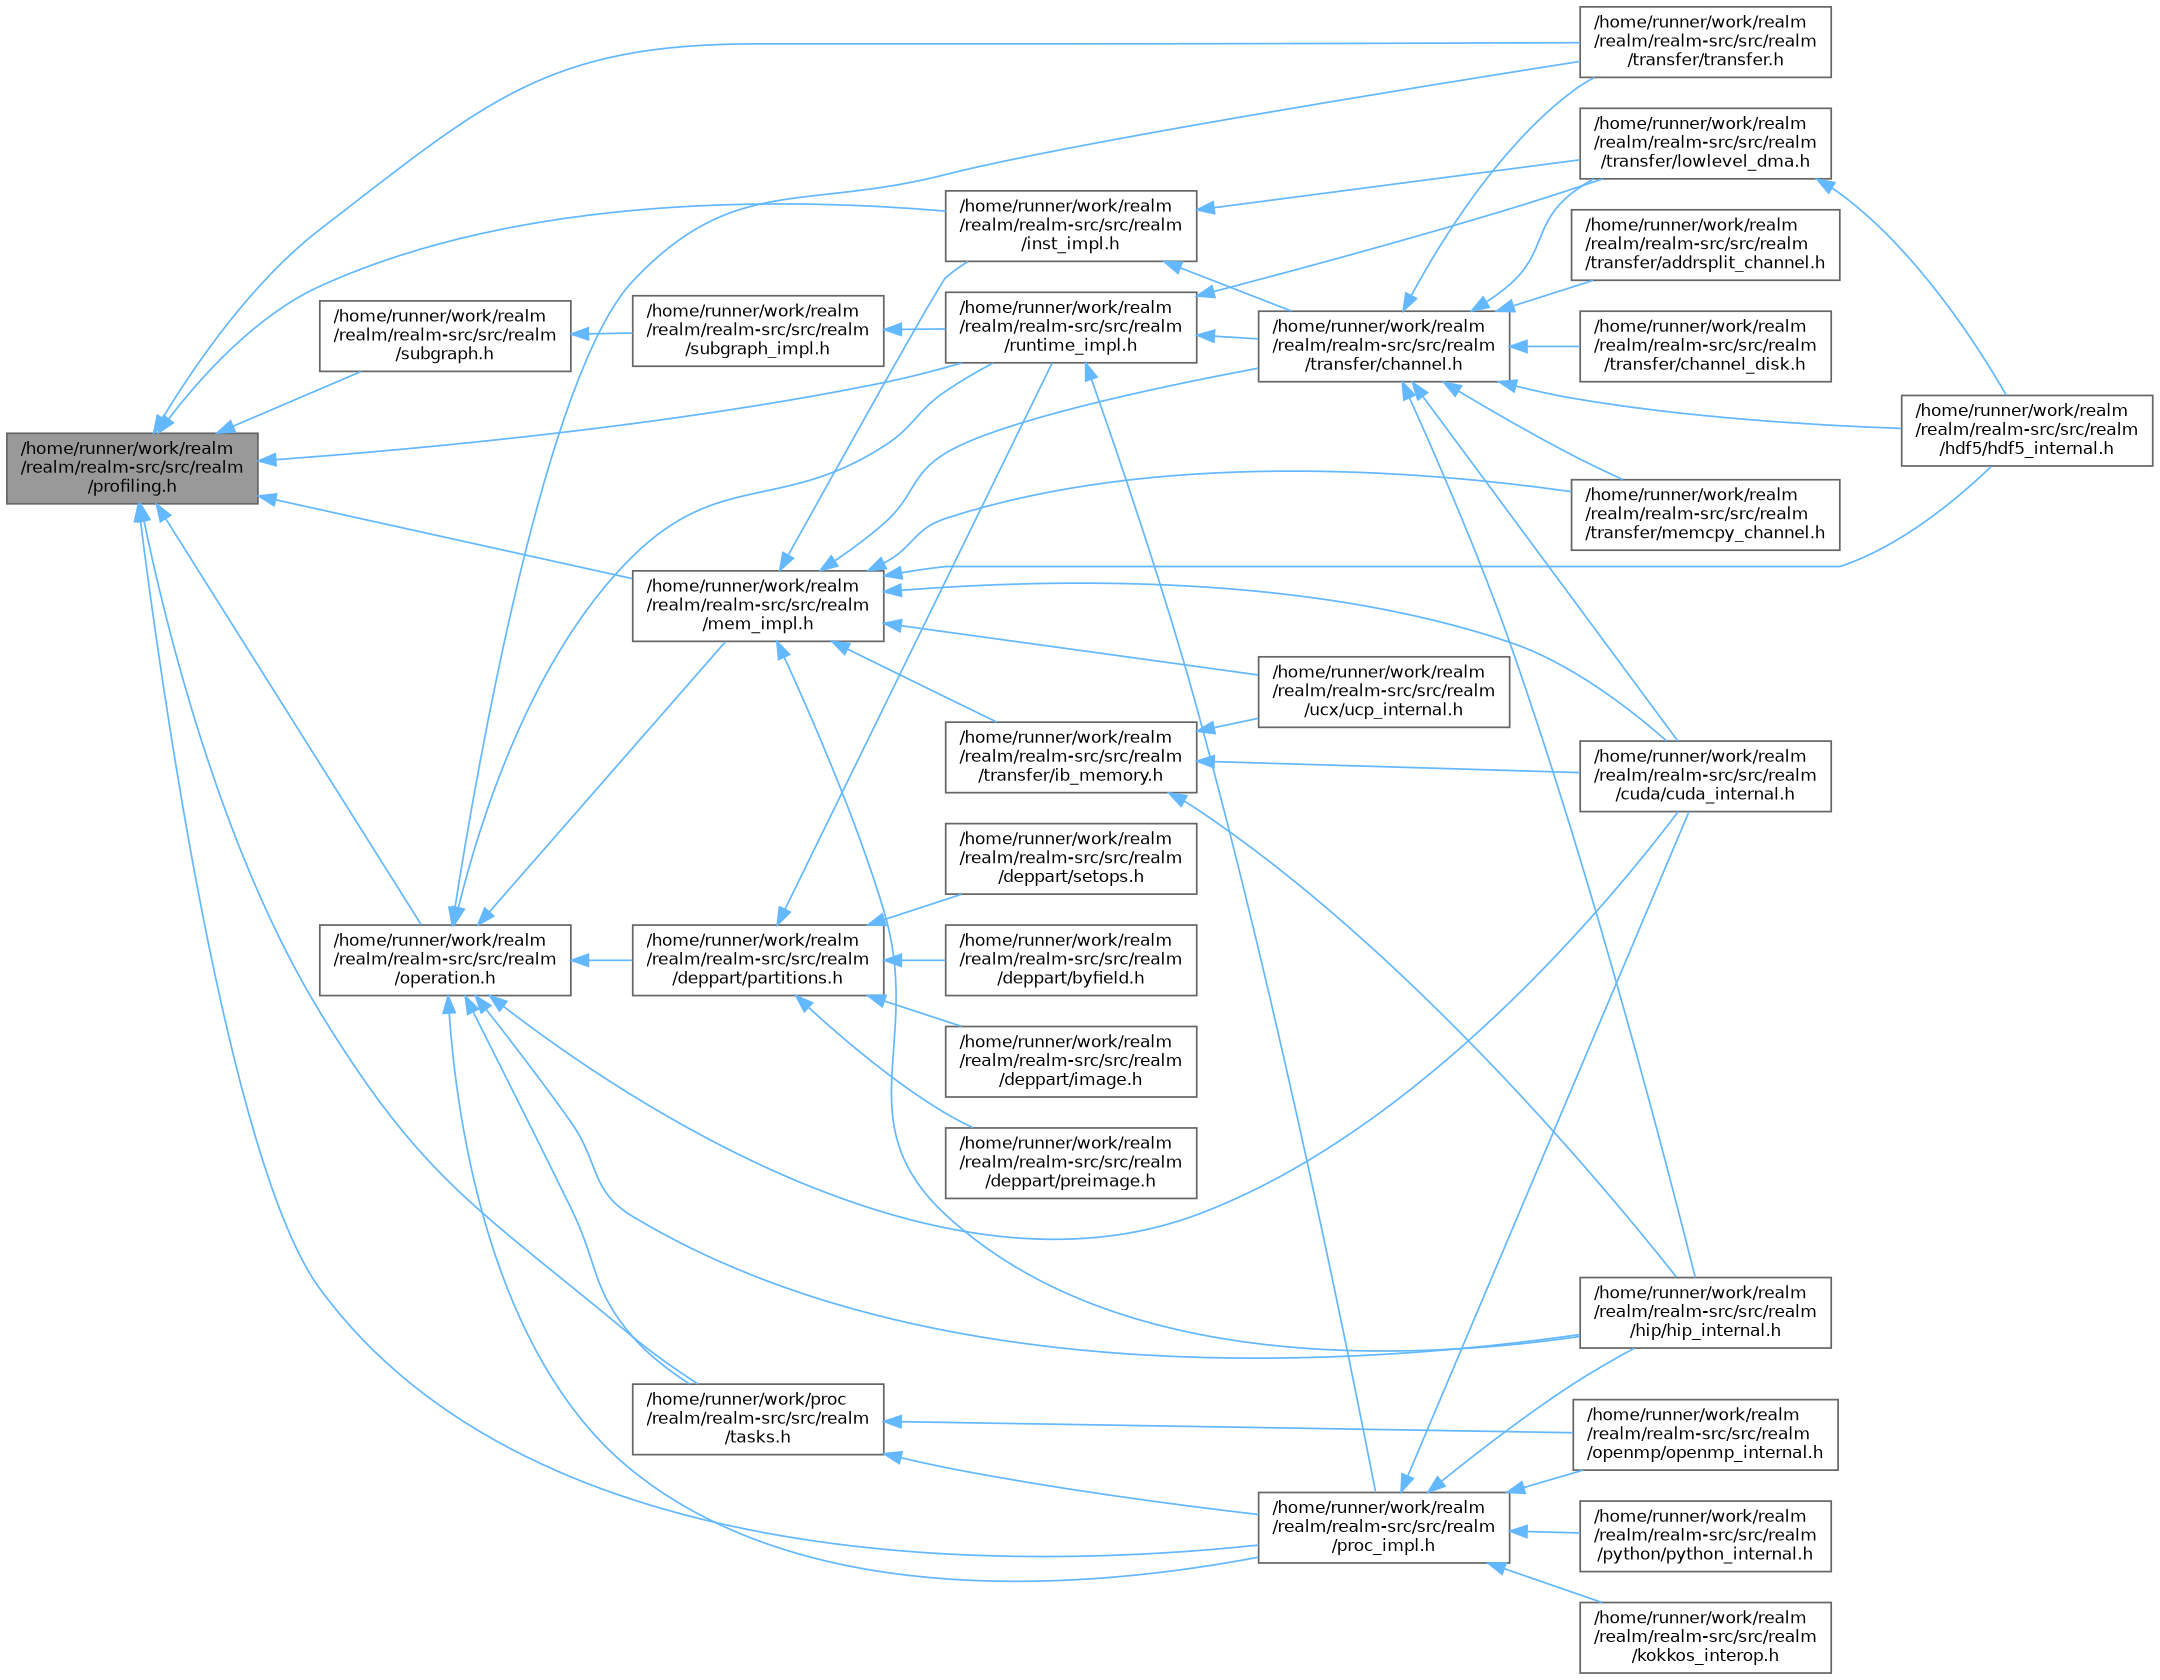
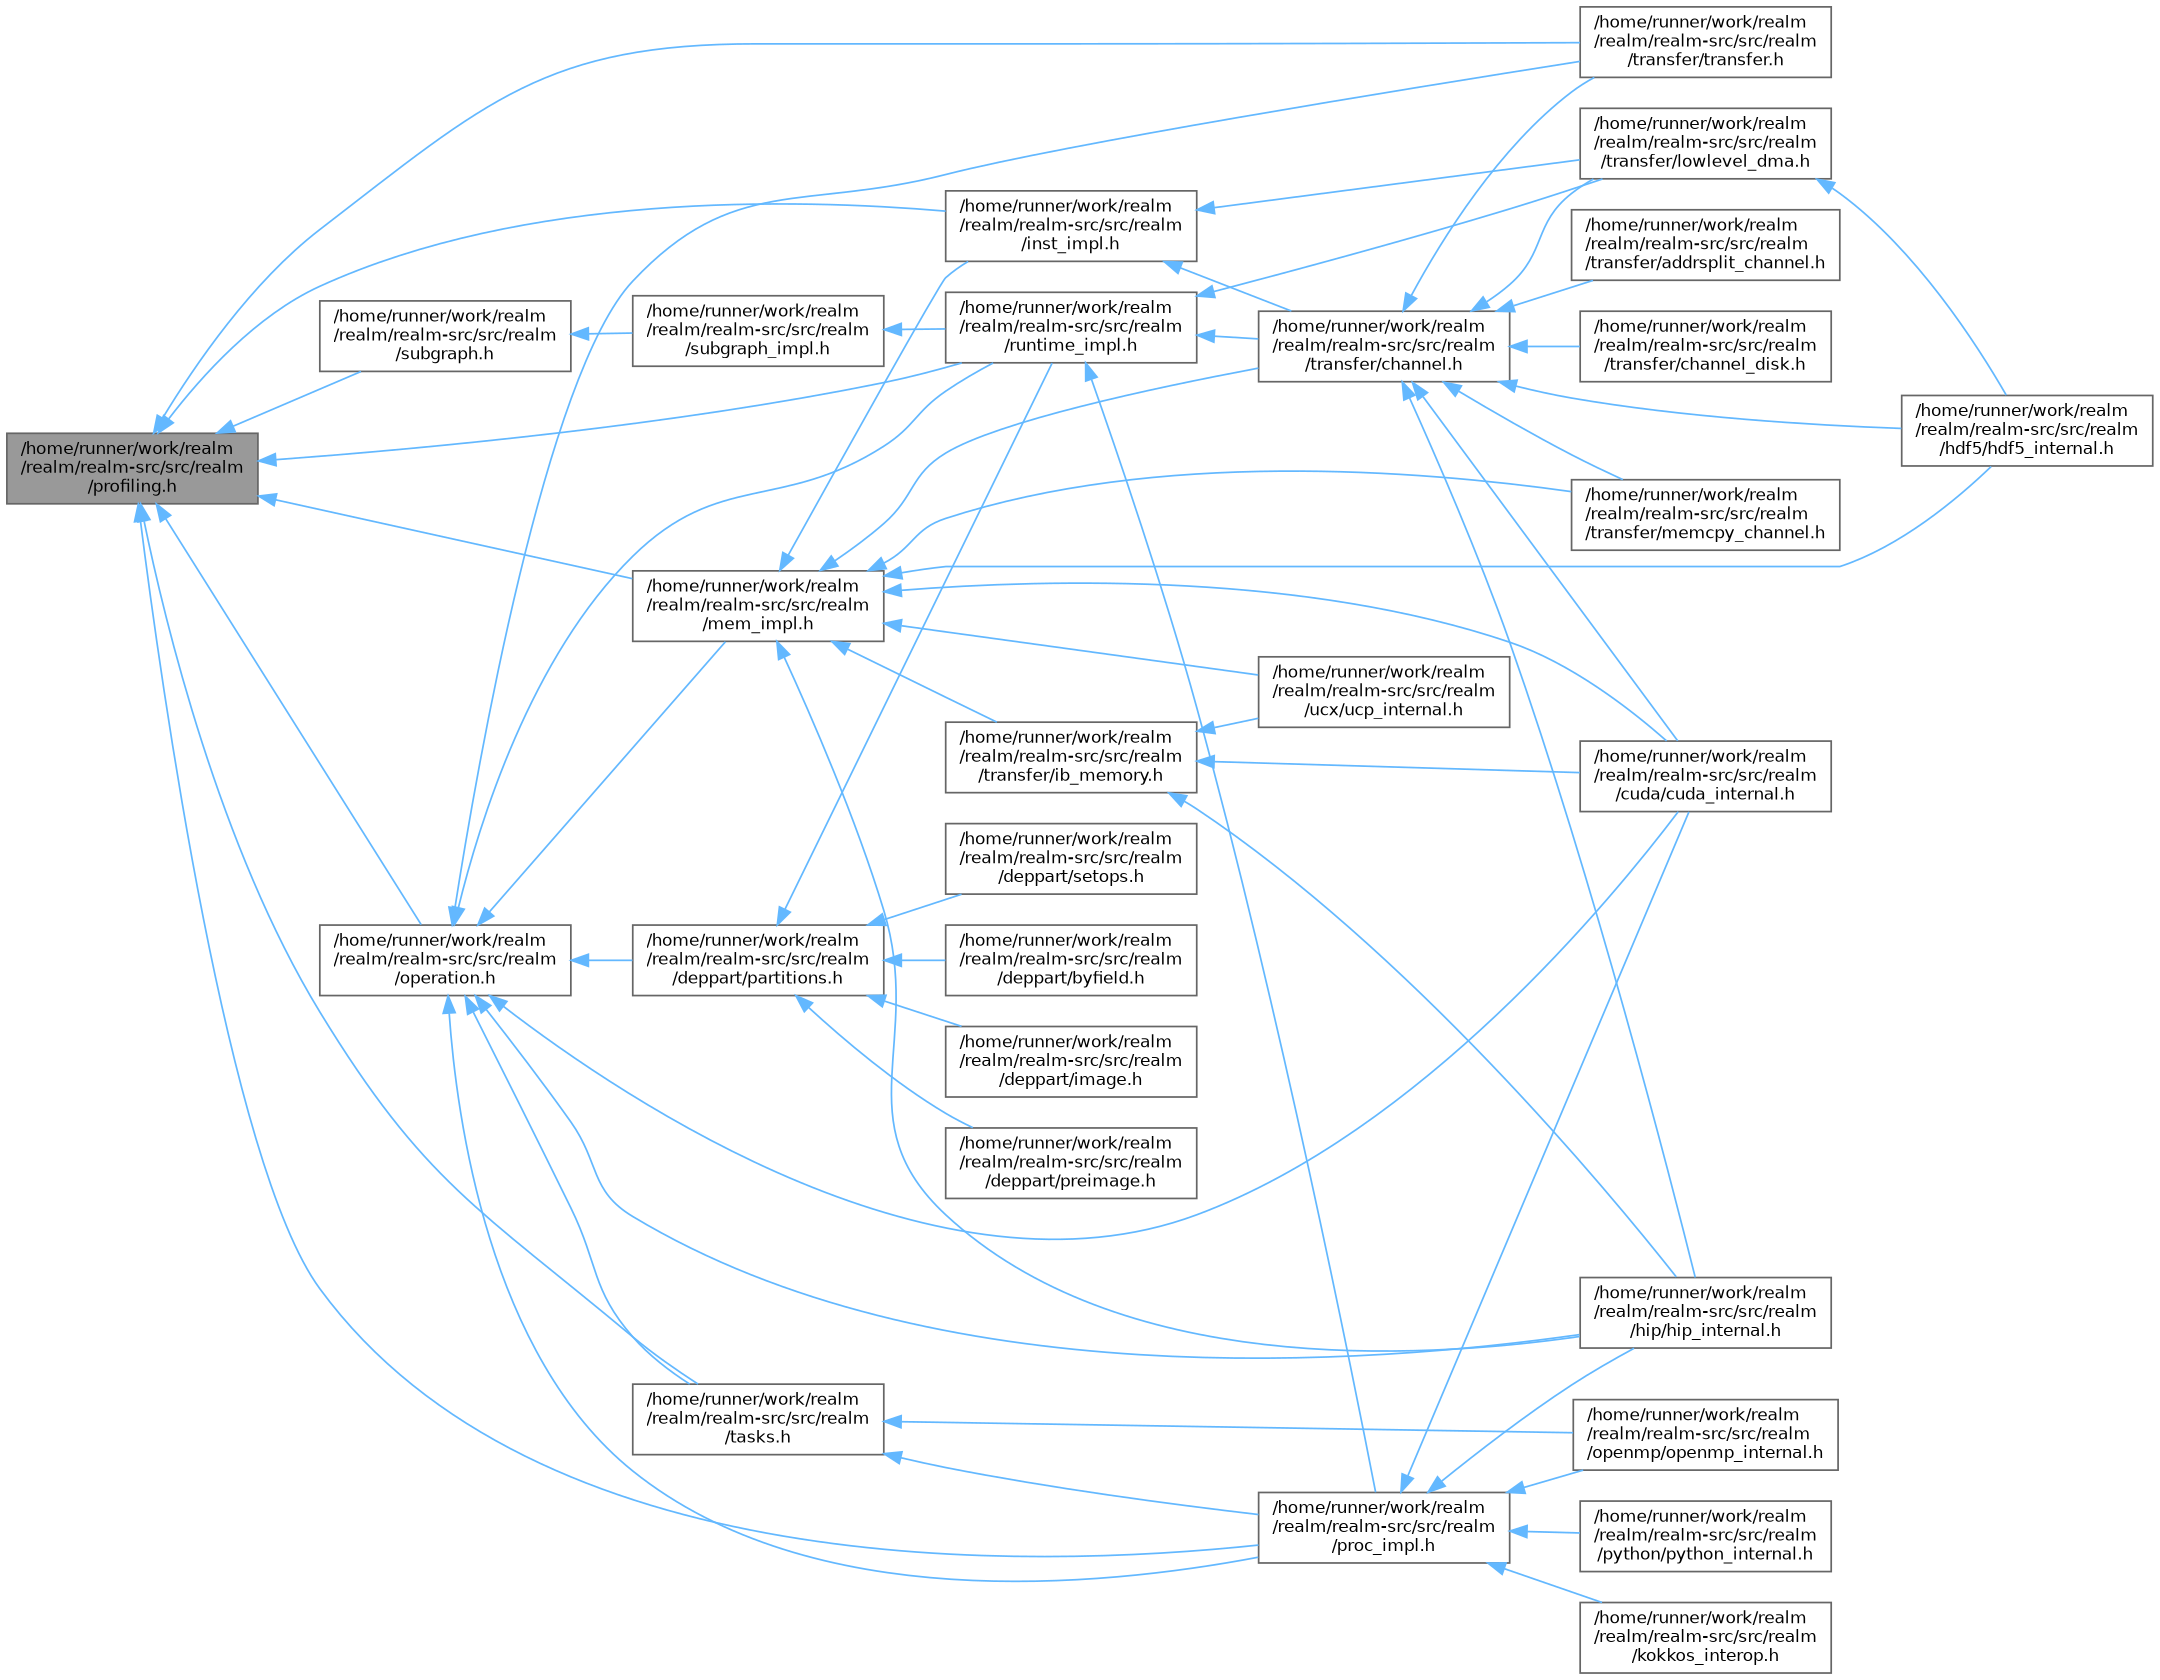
node "/home/runner/work/proc /realm/realm-src/src/realm /tasks.h": label "/home/runner/work/proc /realm/realm-src/src/realm /tasks.h" -> "/home/runner/work/realm /realm/realm-src/src/realm /tasks.h"
